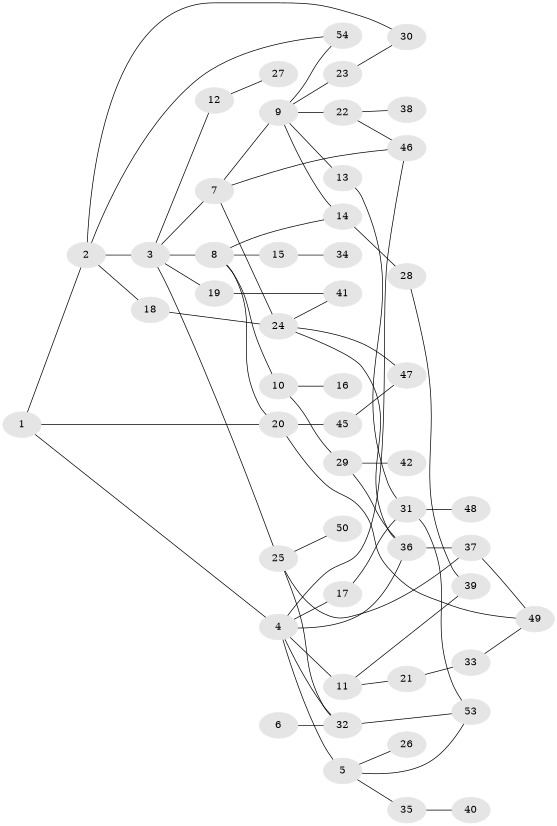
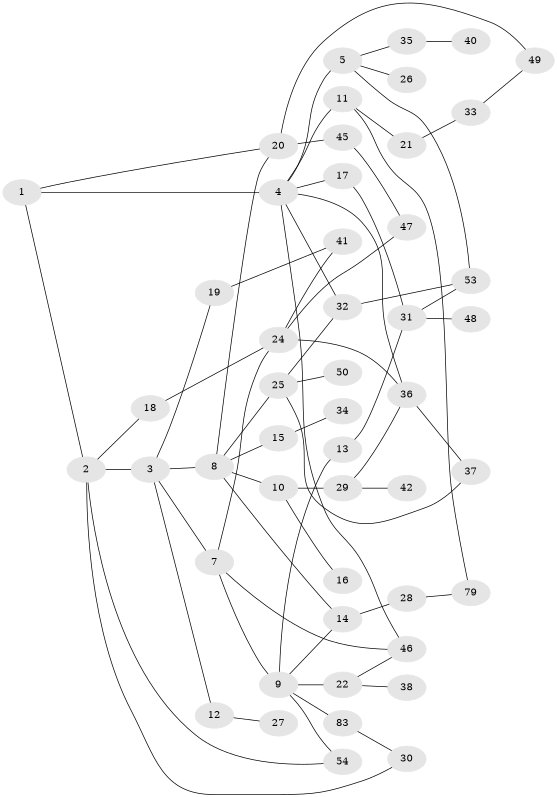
node "23": label "23" -> "83"
edge "3" -- "25": now "8" -- "25"
edge "37" -- "49": removed
node "39": label "39" -> "79"
node "6": removed
